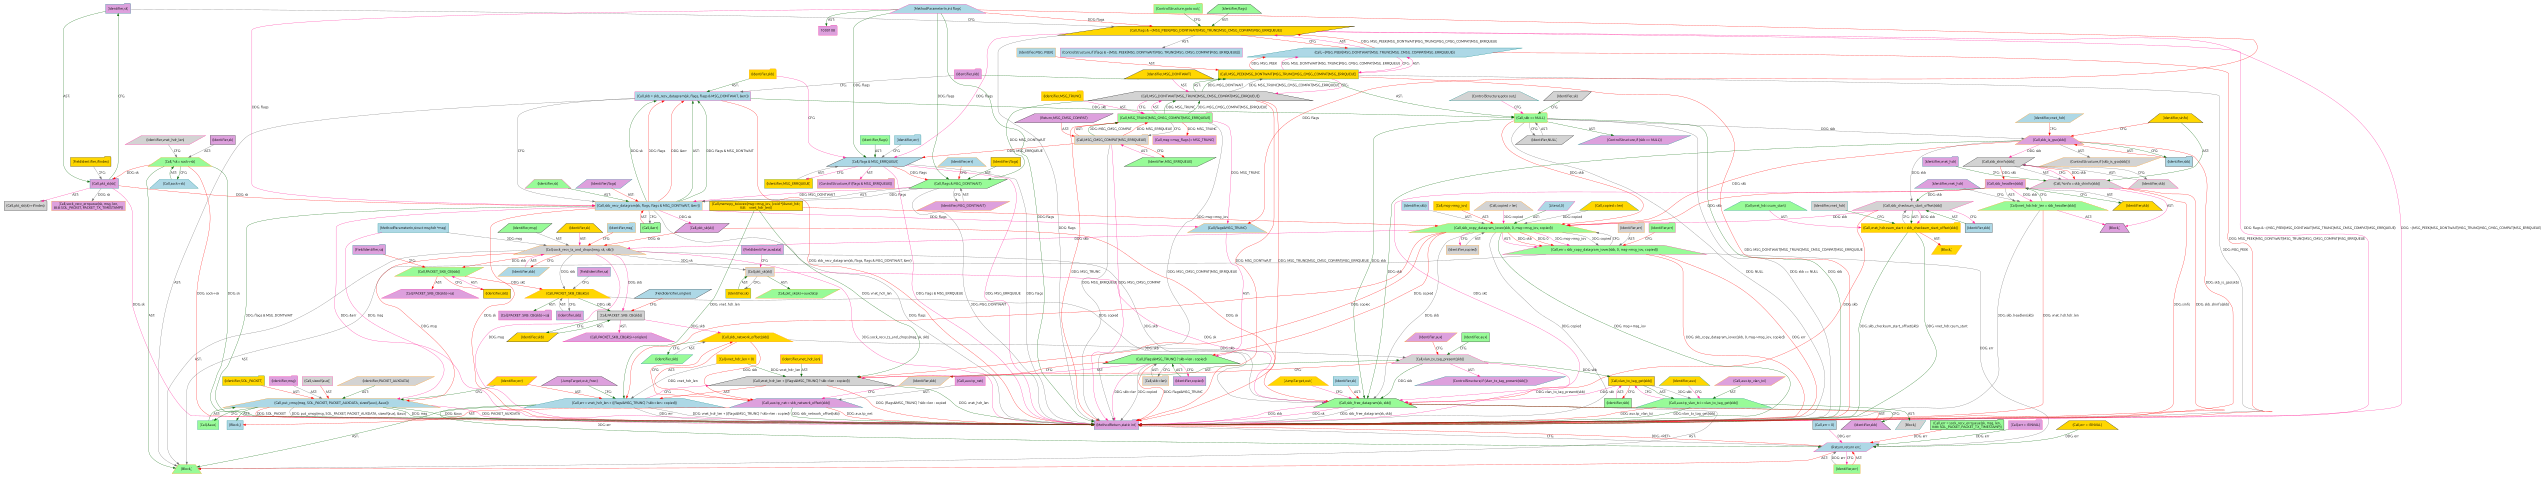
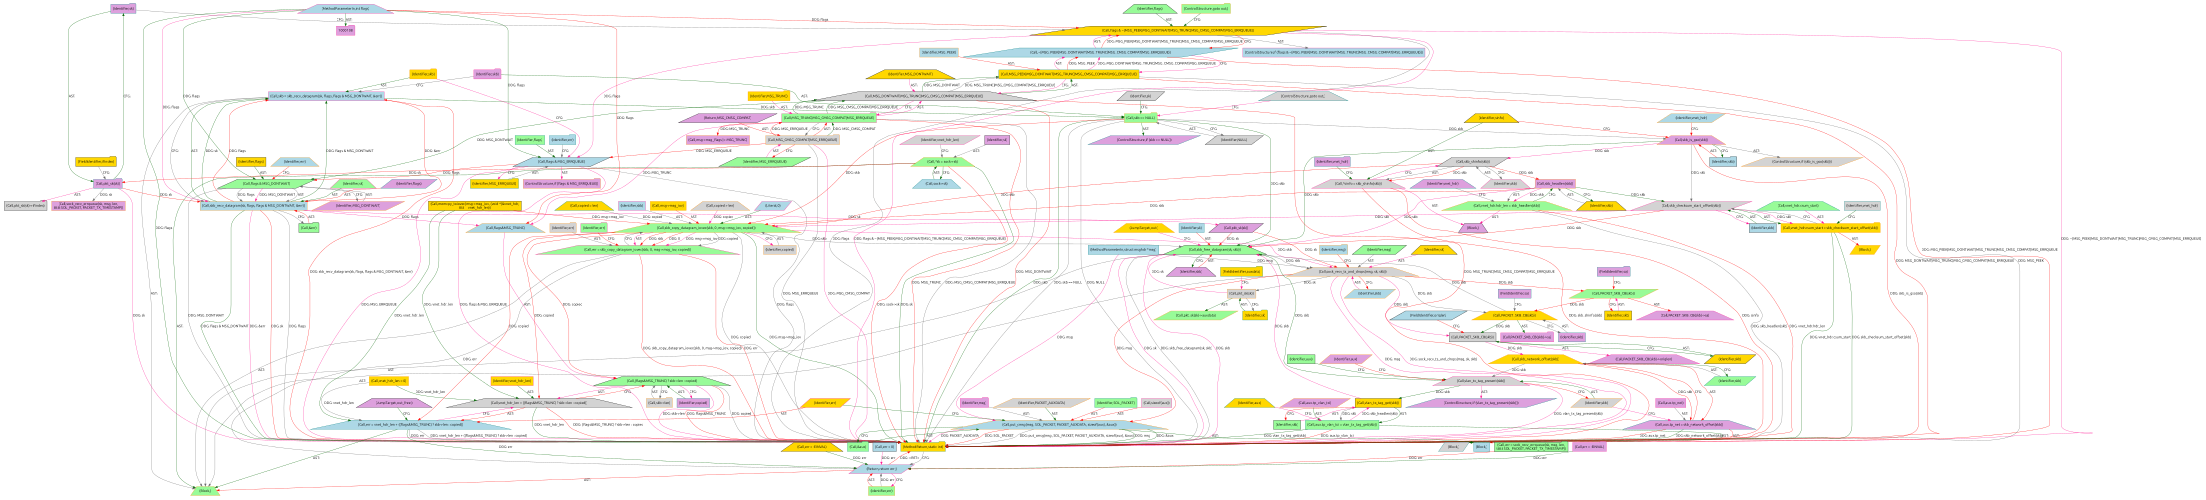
edge "(Call,skb_is_gso(skb))" -> "(Call,skb_copy_datagram_iovec(skb, 0, msg->msg_iov, copied))": now "(Call,skb_shinfo(skb))" -> "(Call,skb_copy_datagram_iovec(skb, 0, msg->msg_iov, copied))"
node "(FieldIdentifier,auxdata)": fillcolor plum -> gold
edge "(Call,sock_recv_ts_and_drops(msg, sk, skb))" -> "(Call,skb_free_datagram(sk, skb))": reversed
node "(Identifier,SOL_PACKET)": fillcolor gold -> palegreen
edge "(Call,aux.tp_vlan_tci = vlan_tx_tag_get(skb))" -> "(Call,vlan_tx_tag_get(skb))": label "CFG: " -> "DDG: skb_headlen(skb)"
node "(Call,aux.tp_vlan_tci = vlan_tx_tag_get(skb))": shape trapezium -> box
node "(MethodReturn,static int)": fillcolor plum -> gold
